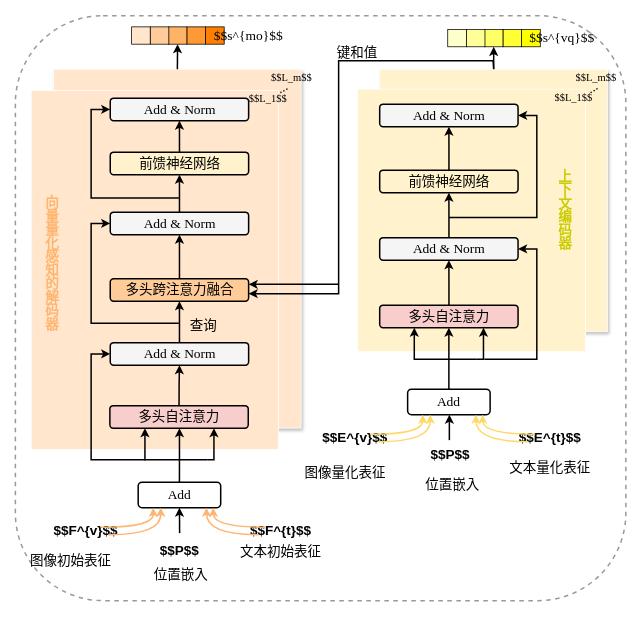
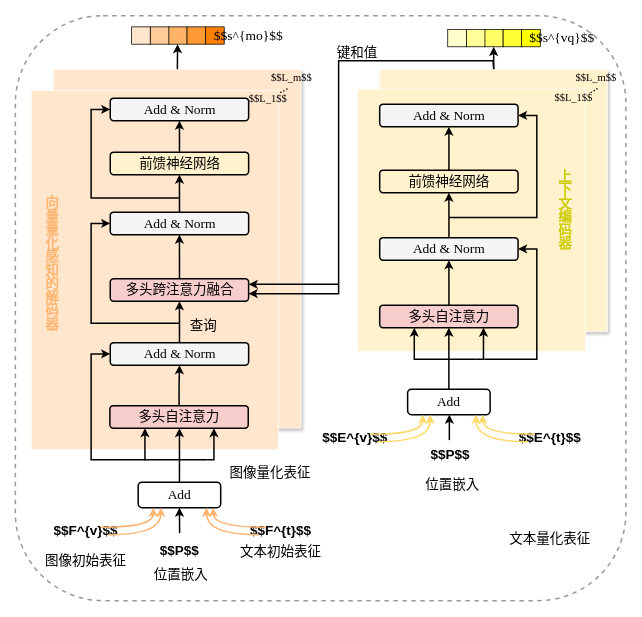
node "多头跨注意力融合": fillcolor #ffcc99 -> #f8cecc
node "文本量化表征": moved (550, 468) -> (550, 539)
node "图像量化表征": moved (345, 472) -> (270, 472)
node "图像初始表征": moved (71, 561) -> (86, 561)
